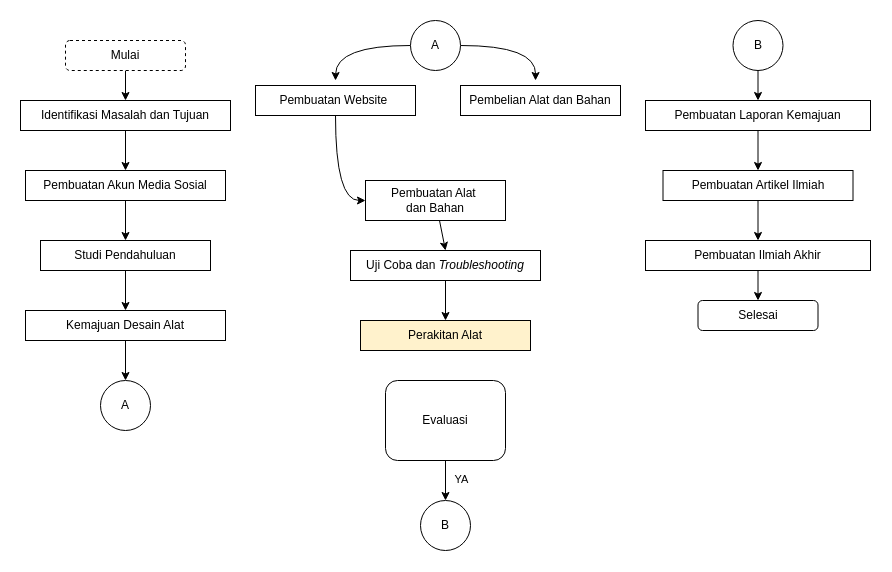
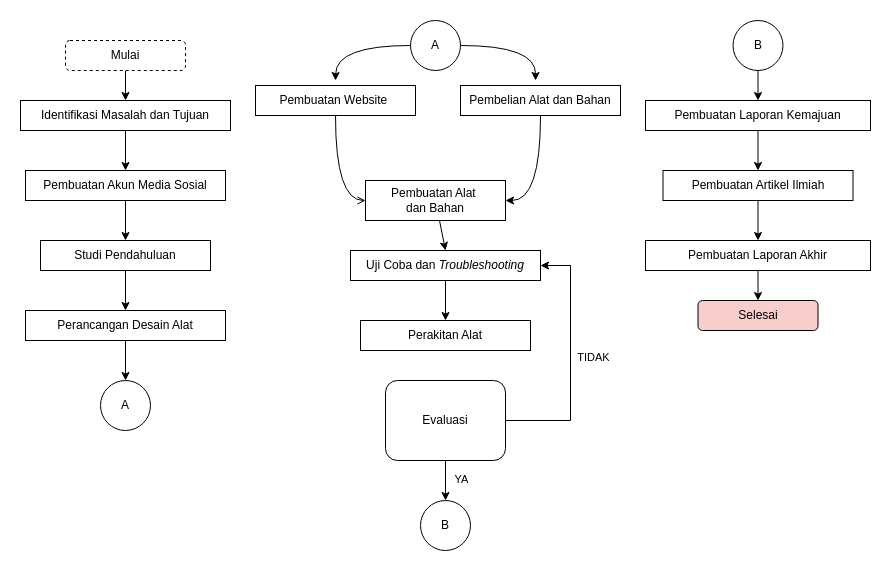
edge "Pembelian Alat dan Bahan" -> "Pembuatan Alat dan Bahan": added
edge "Pembuatan Website" -> "Pembuatan Alat dan Bahan": arrowhead classic -> open
node "Pembuatan Ilmiah Akhir": label "Pembuatan Ilmiah Akhir" -> "Pembuatan Laporan Akhir"
node "Selesai": fillcolor #ffffff -> #f8cecc
node "Kemajuan Desain Alat": label "Kemajuan Desain Alat" -> "Perancangan Desain Alat"
node "Perakitan Alat": fillcolor #fff2cc -> #ffffff
edge "Evaluasi" -> "Uji Coba dan Troubleshooting": added, label "TIDAK"
